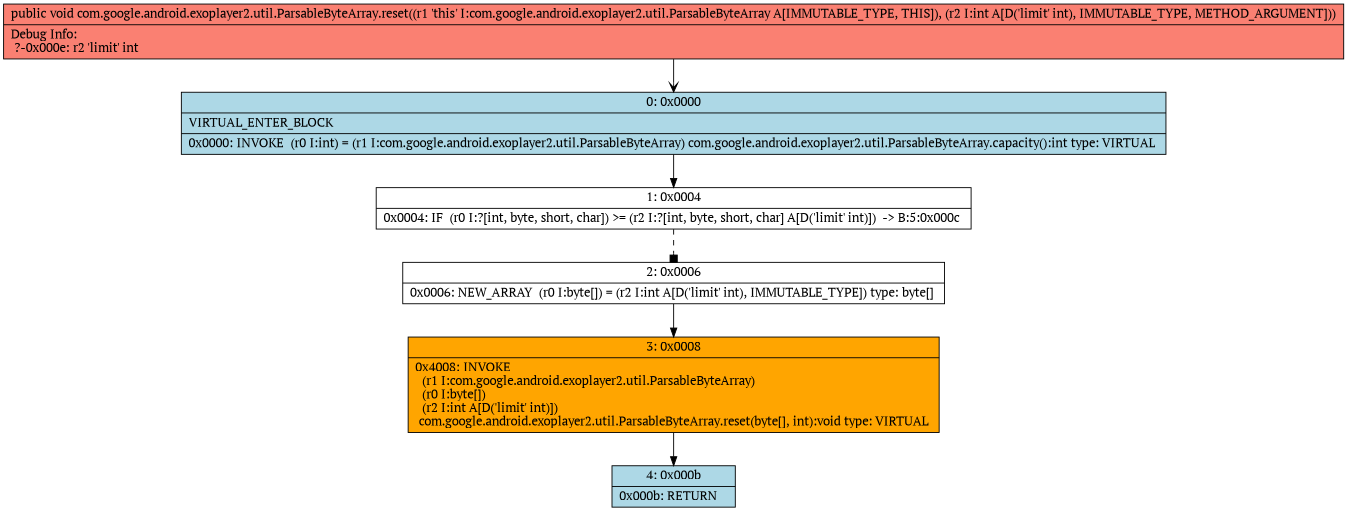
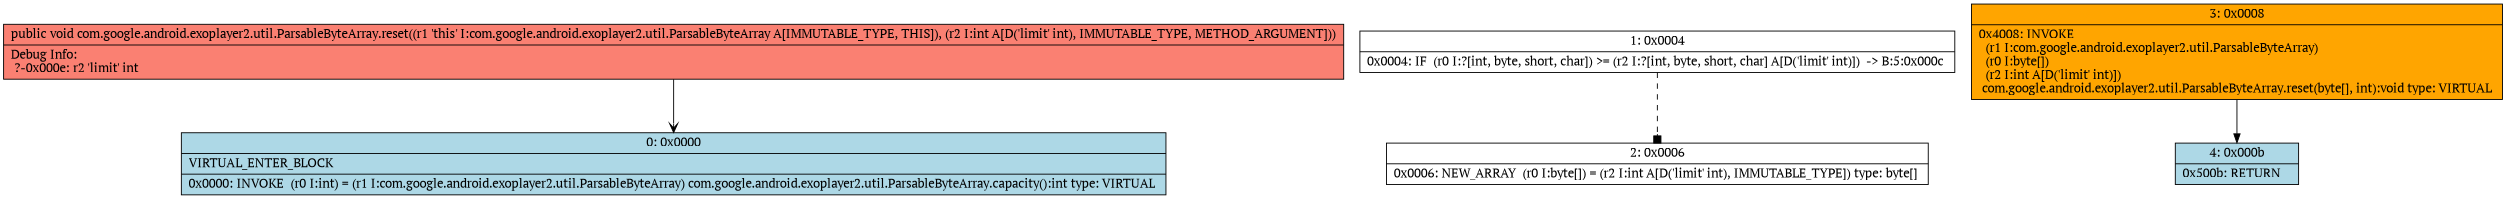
edge "0: 0x0000" -> "1: 0x0004": removed
edge "2: 0x0006" -> "3: 0x0008": removed
node "4: 0x000b": text "0x000b: RETURN" -> "0x500b: RETURN"
